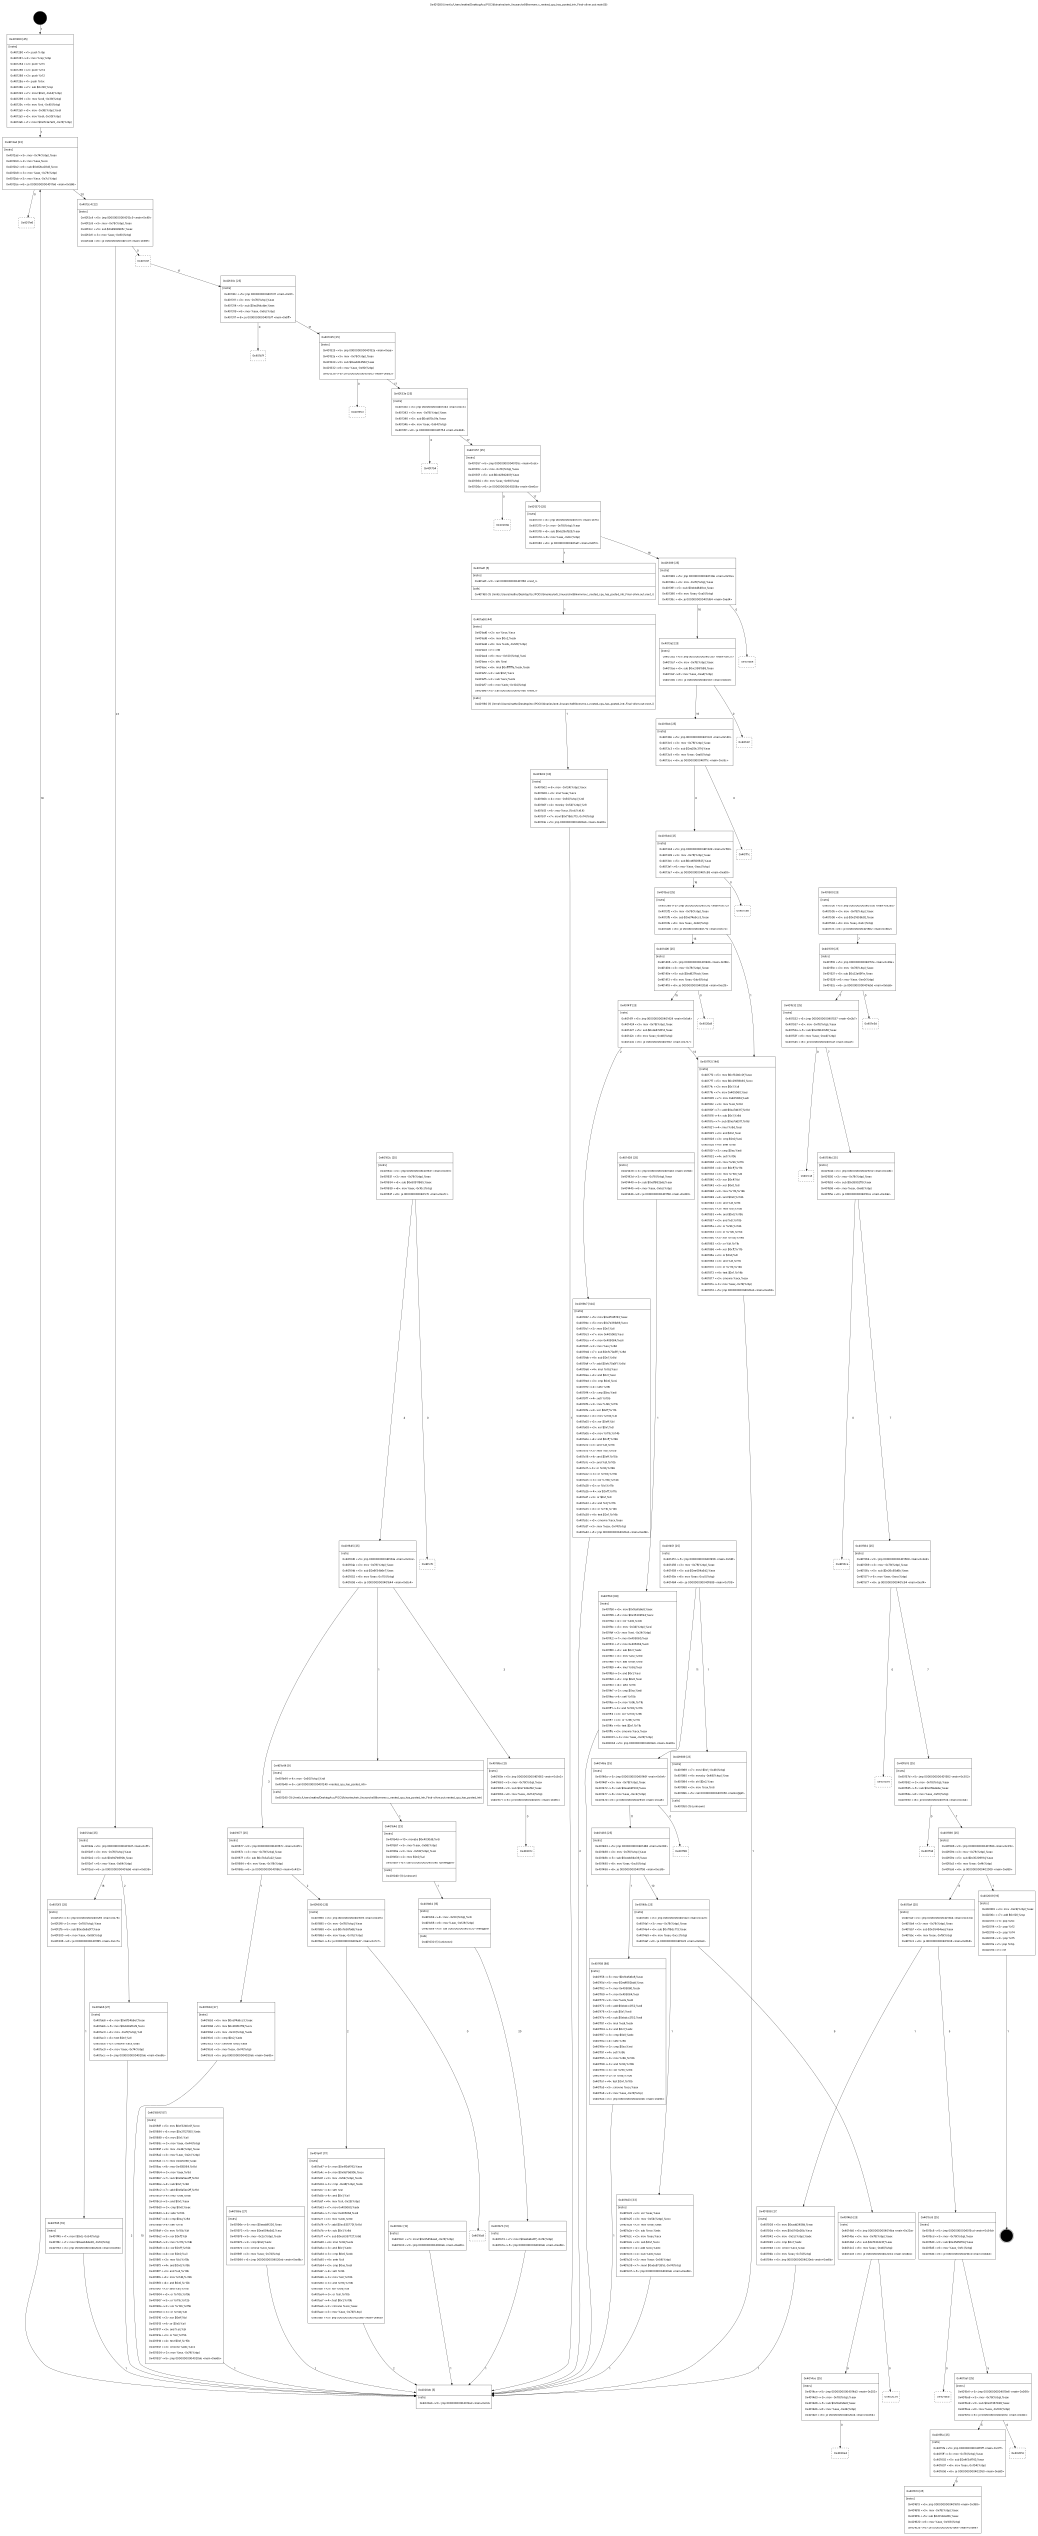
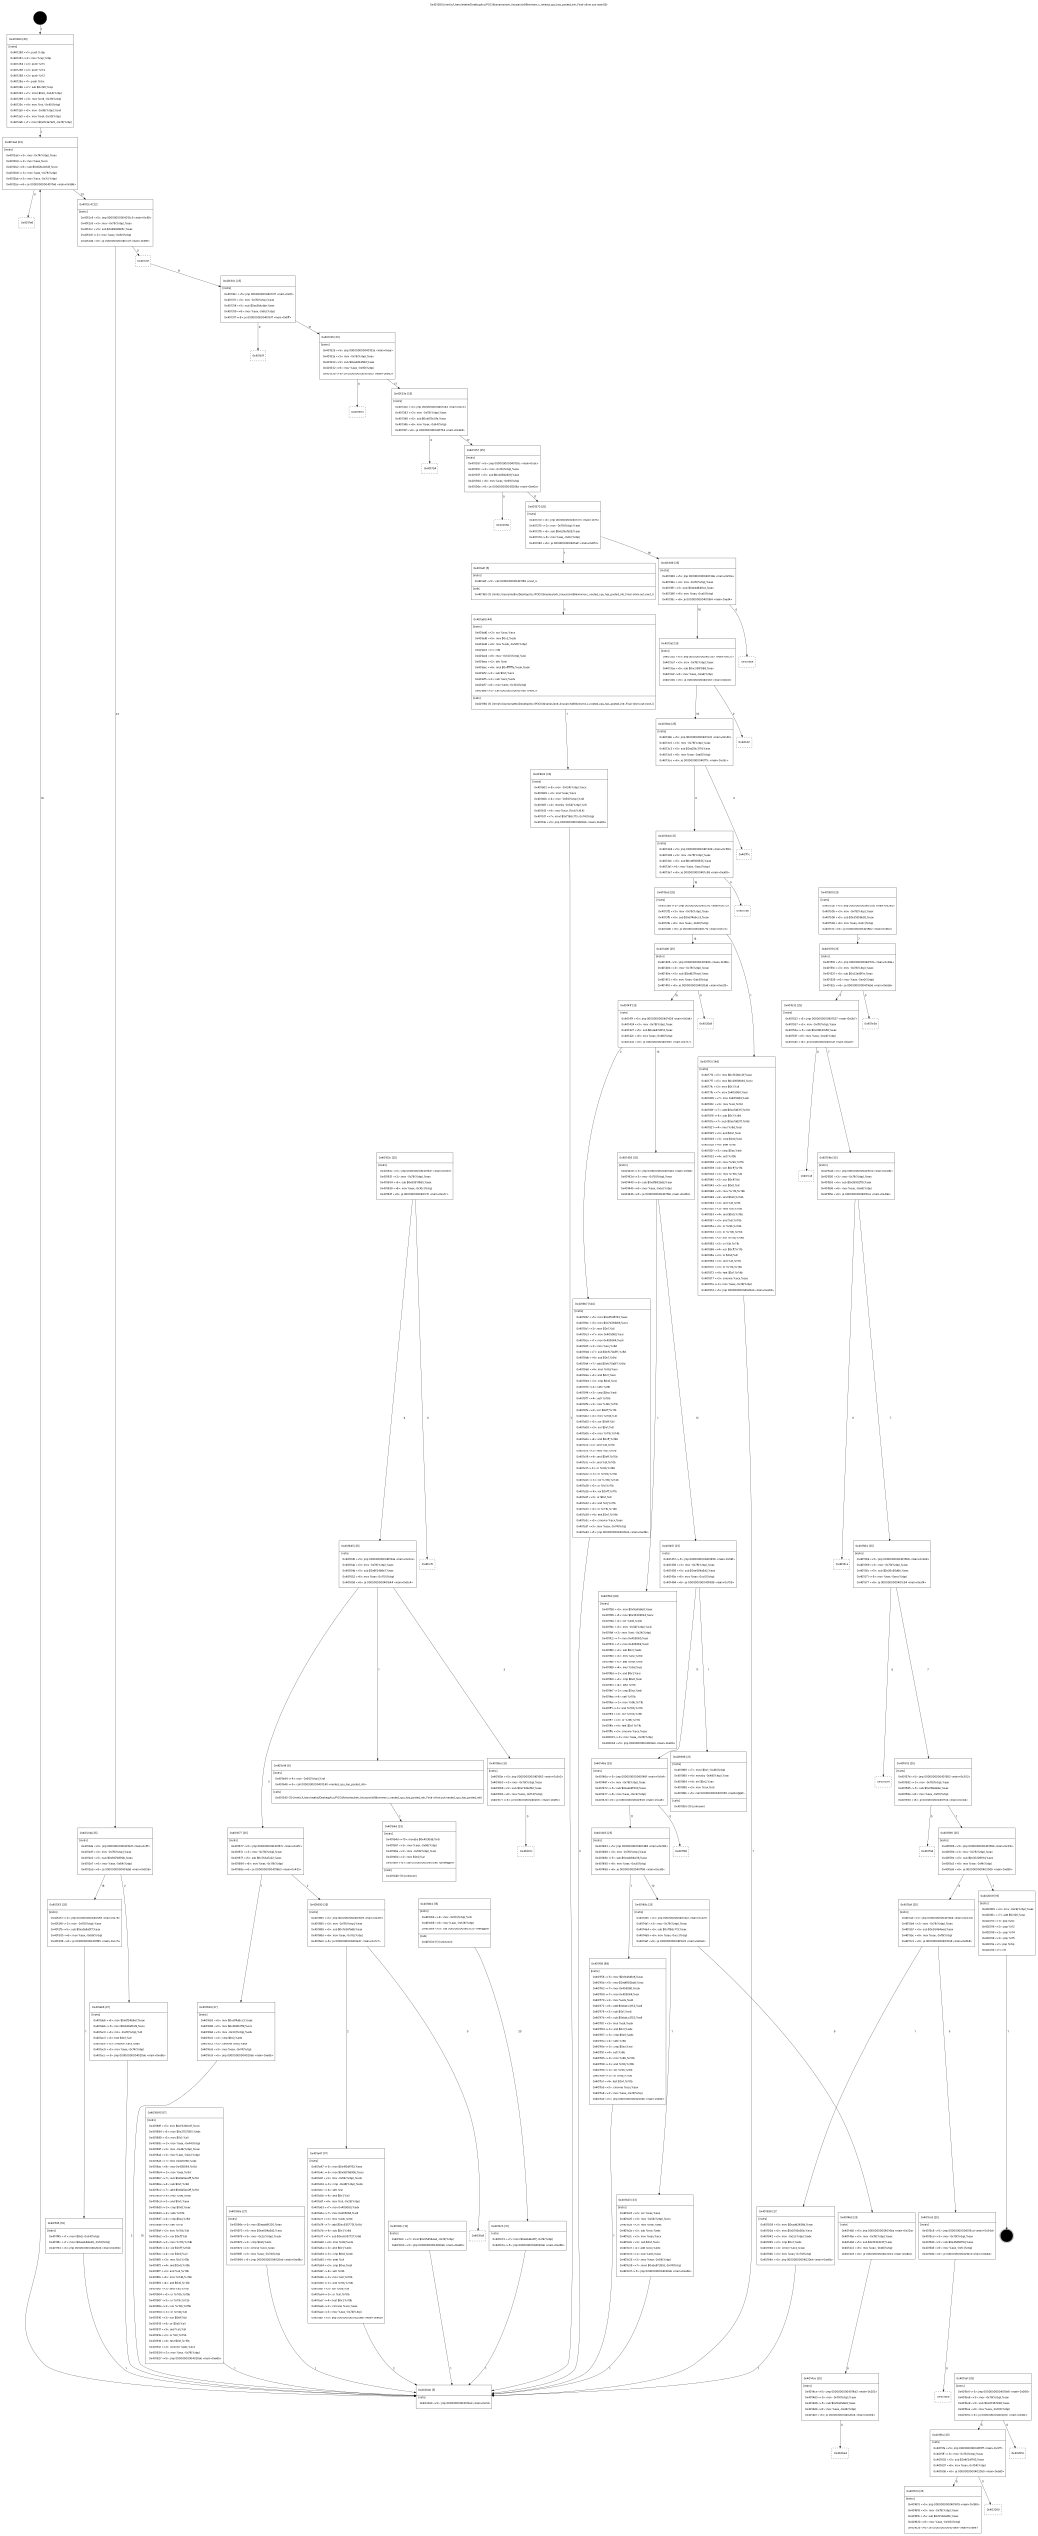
edge "0x40141f [25]" -> "0x4017f2 [144]": now "0x40141f [25]" -> "0x401438 [25]"
edge "0x401438 [25]" -> "0x401451 [25]": added, label "12"
edge "0x401b4d [23]" -> "0x401b64 [15]": removed, label "1"
edge "0x401fb0 [89]" -> "0x4020eb [5]": removed, label "1"
edge "0x4015c8 [25]" -> "0x4015e1 [25]": removed, label "5"
node "0x402034": removed
node "0x402050": added
